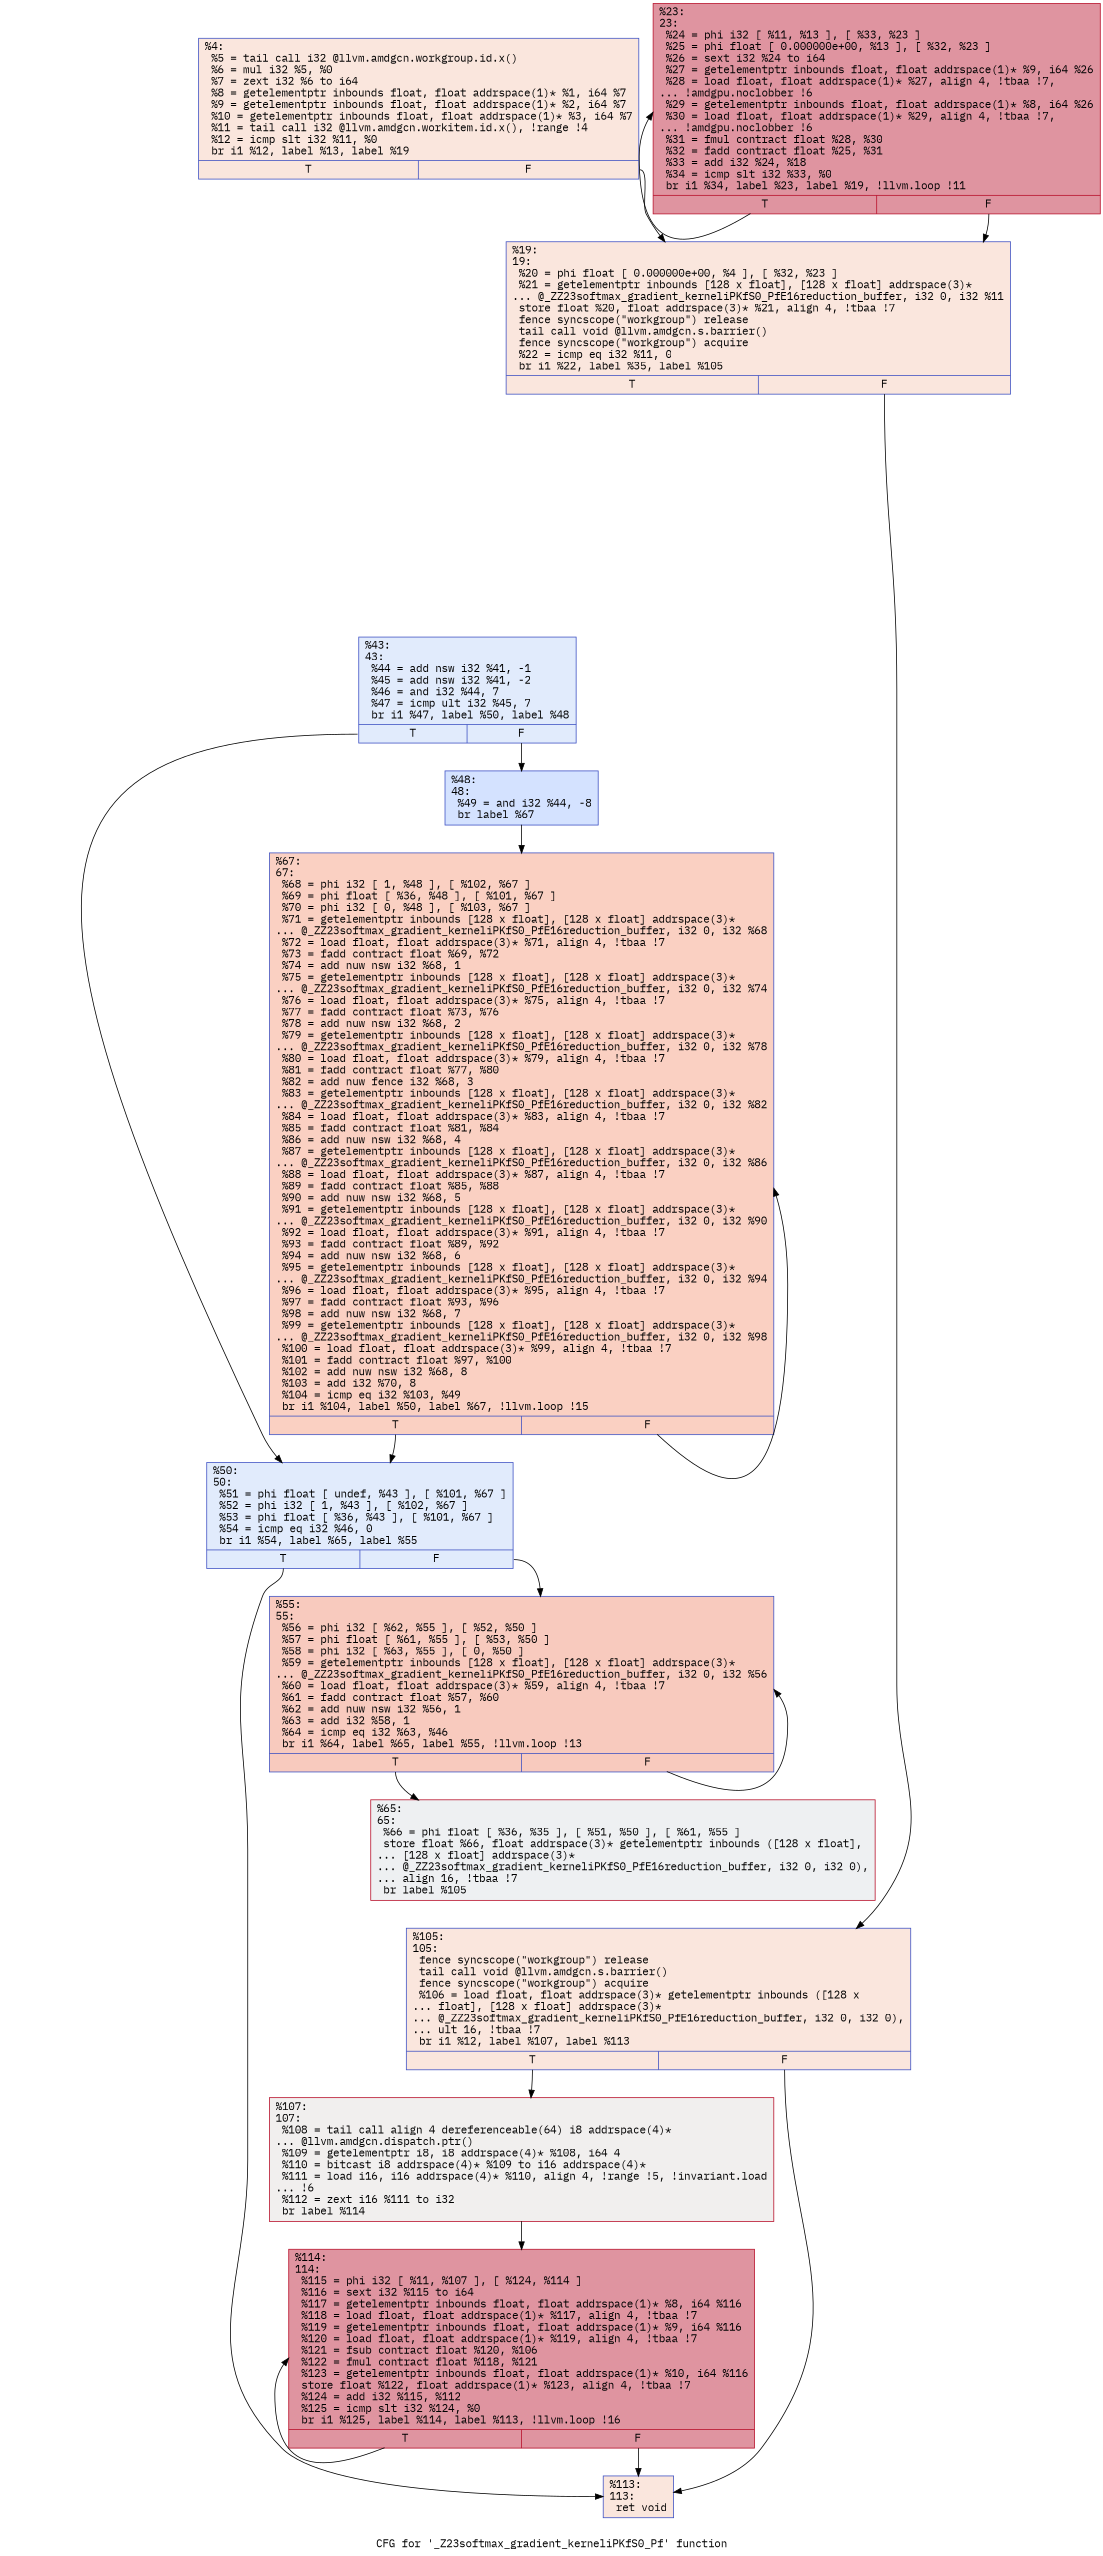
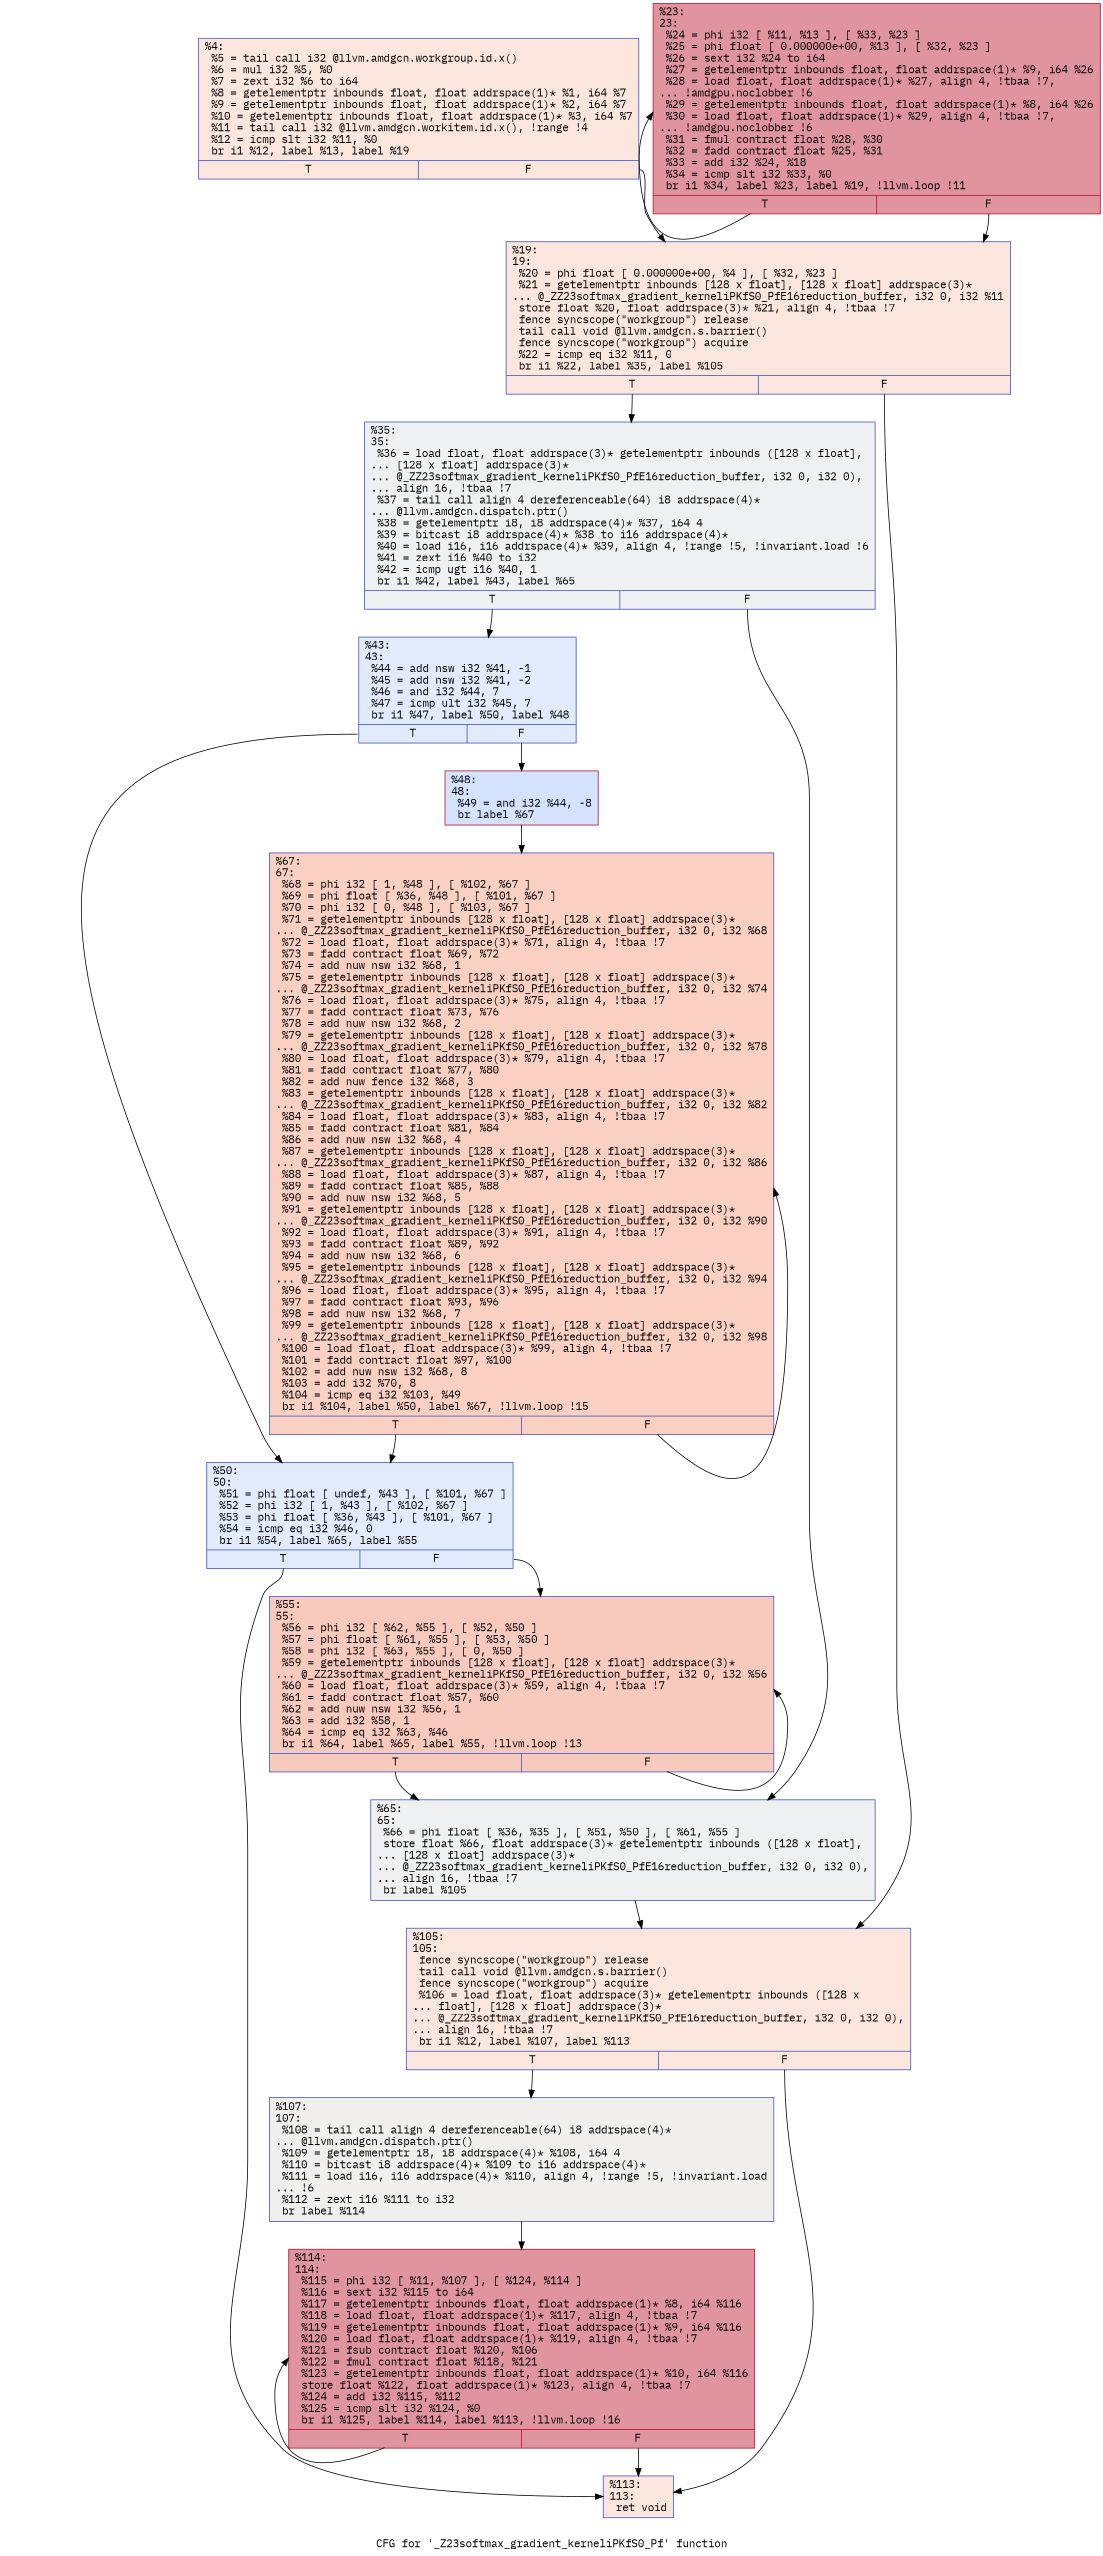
node "%35:": added
node "%48:": color #3d50c3ff -> #b70d28ff
node "%65:": color #b70d28ff -> #3d50c3ff
edge "%65:" -> "%105:": added
node "%105:": text "... ult 16, !tbaa !7" -> "... align 16, !tbaa !7"
node "%107:": color #b70d28ff -> #3d50c3ff
